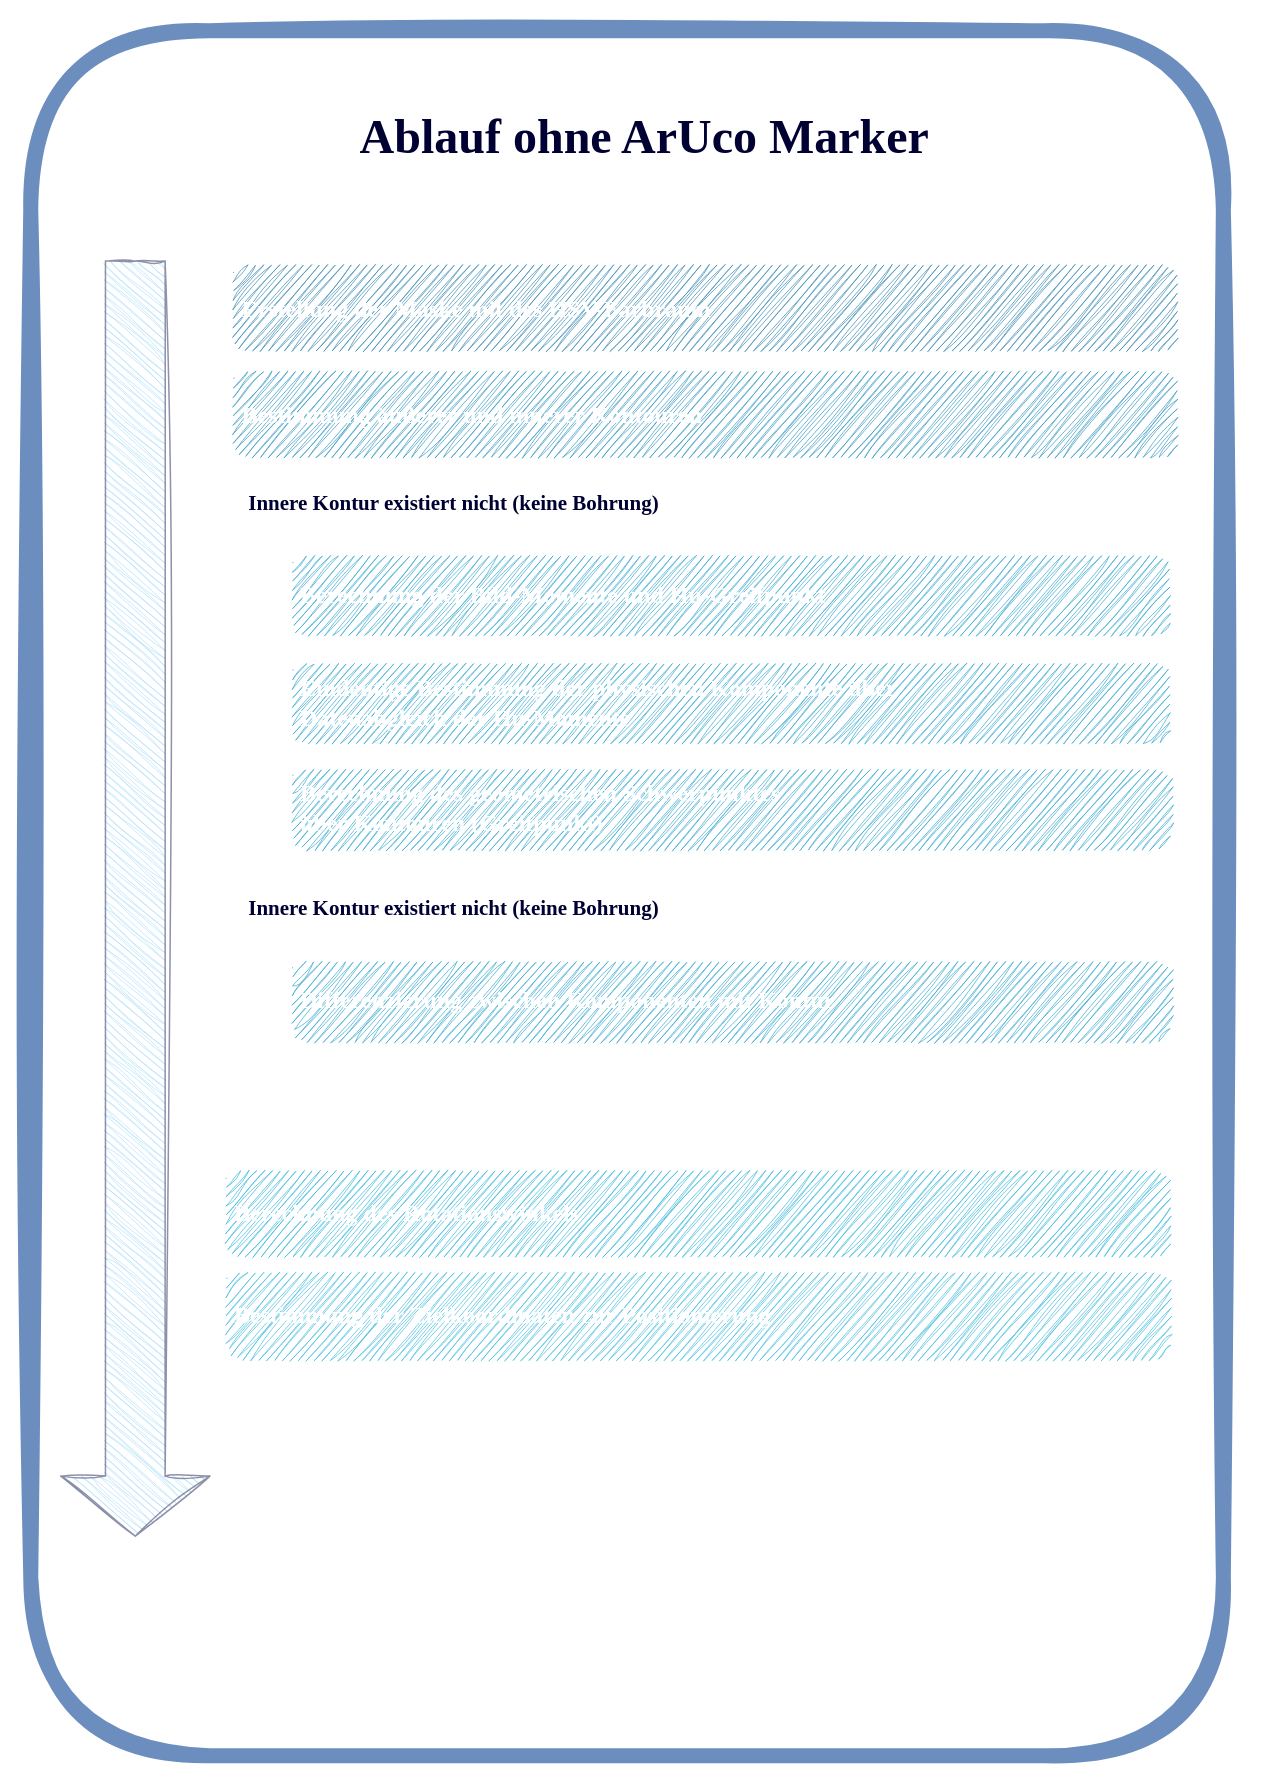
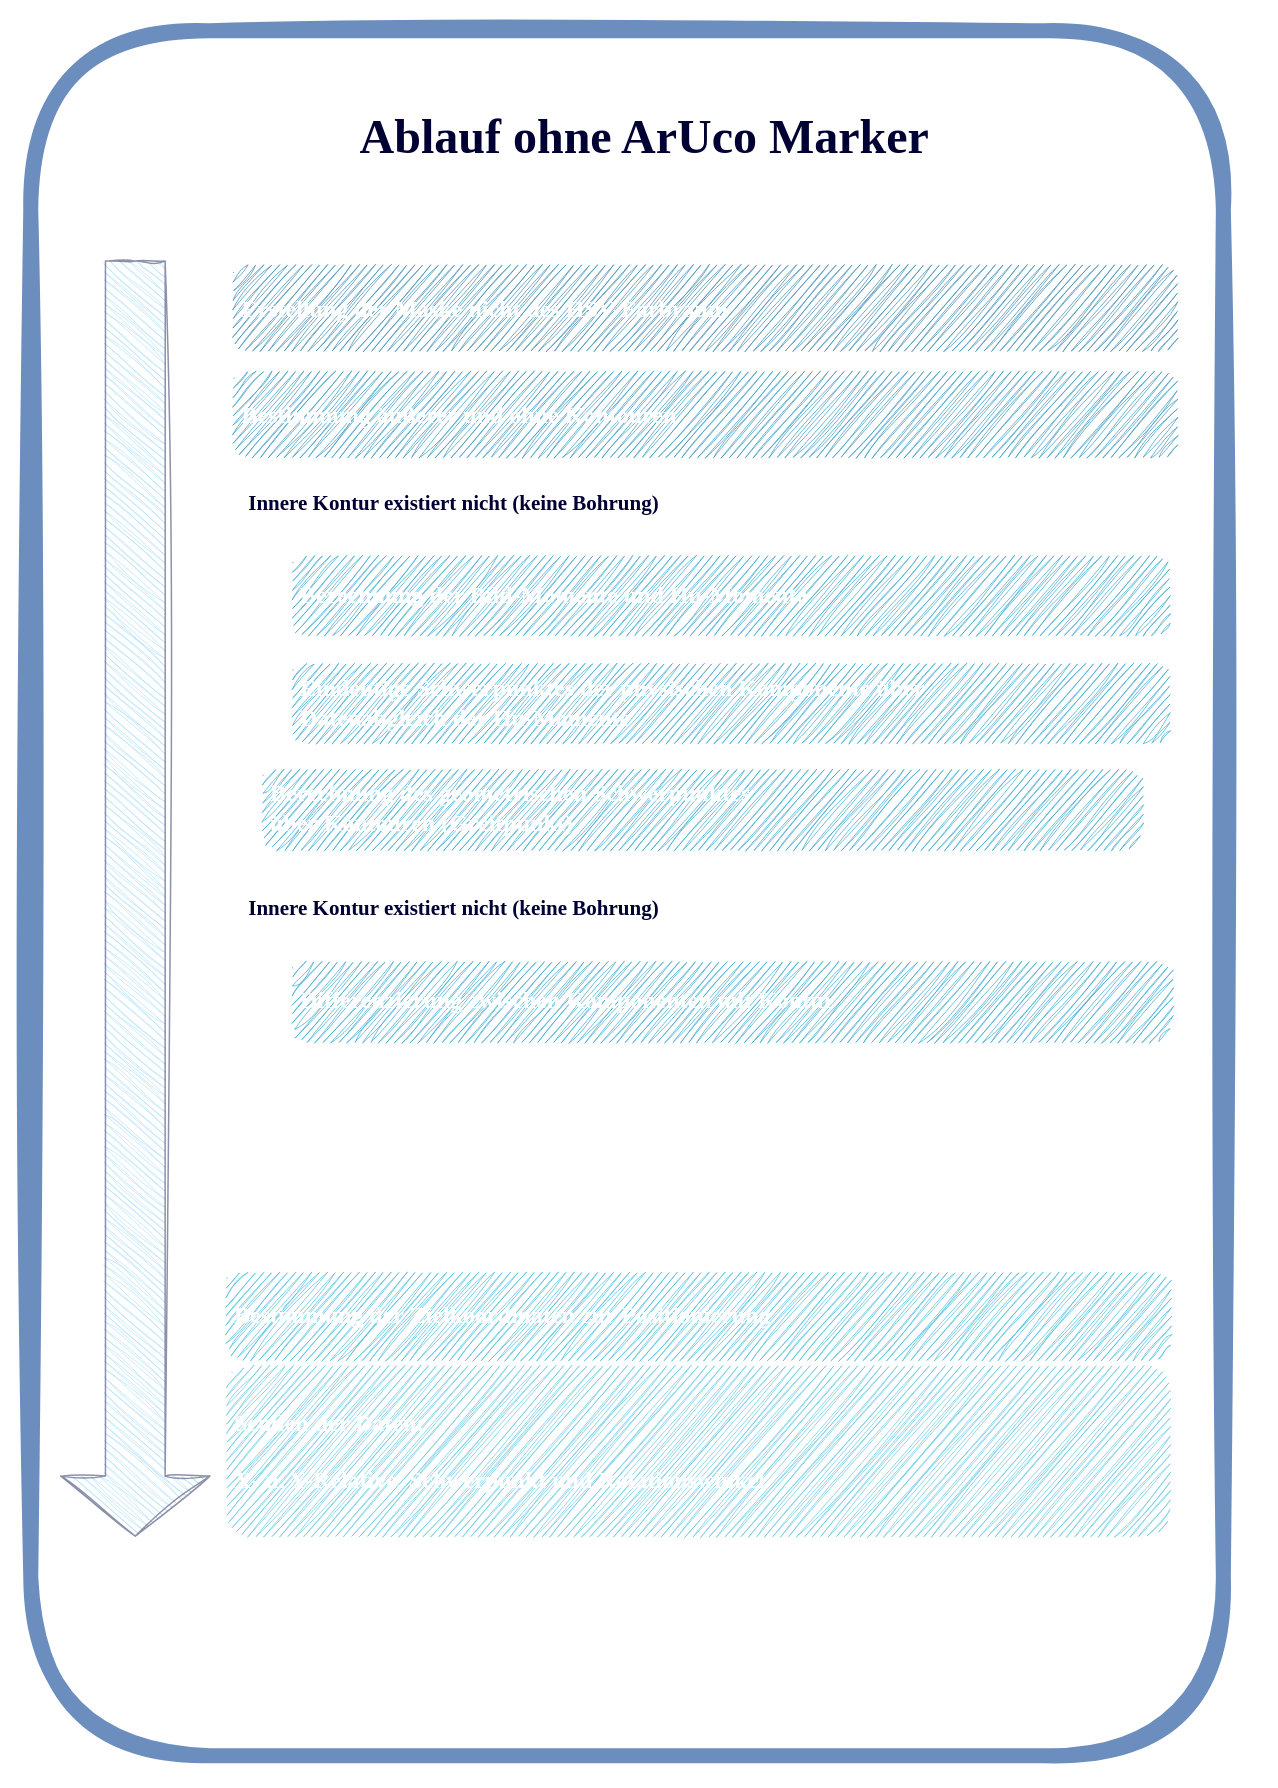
node "Erstellung der Maske mit des HSV-Farbraum": label "Erstellung der Maske mit des HSV-Farbraum" -> "Erstellung der Maske nicht des HSV-Farbraum"
node "Bestimmung äußerer und innerer Kontouren": label "Bestimmung äußerer und innerer Kontouren" -> "Bestimmung äußerer und ohne Kontouren"
node "Berechnung der Bild-Momente und Hu-Greifpunkt": label "Berechnung der Bild-Momente und Hu-Greifpunkt" -> "Berechnung der Bild-Momente und Hu-Momente"
node "Eindeutige Bestimmung der physischen Komponente über Datenabgleich der Hu-Momente": label "Eindeutige Bestimmung der physischen Komponente über Datenabgleich der Hu-Momente" -> "Eindeutige Schwerpunktes der physischen Komponente über Datenabgleich der Hu-Momente"
node "Berechnung des geometrischen Schwerpunktes über Kontouren (Greifpunkt)": moved (731, 808) -> (701, 808)
node "Berechnung des Rotationswinkels": removed
node "Senden der Daten: X- u. Y-Relative, Schwerpunkt und Rotationswinkel": added
